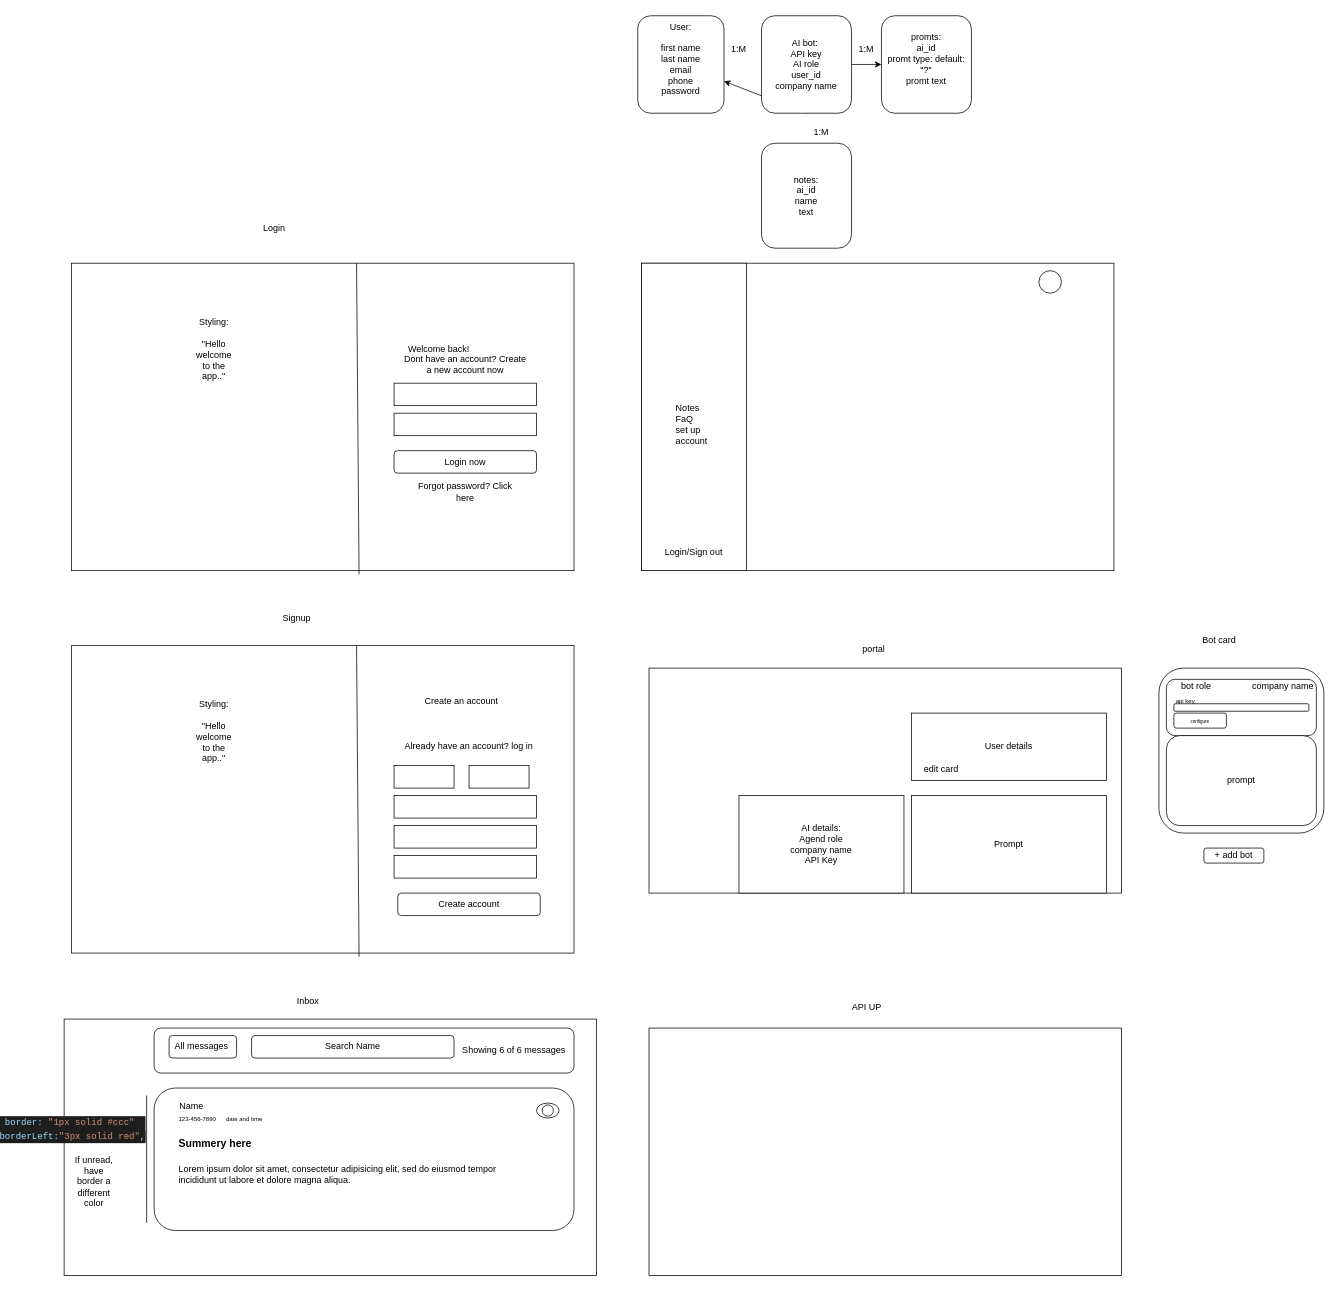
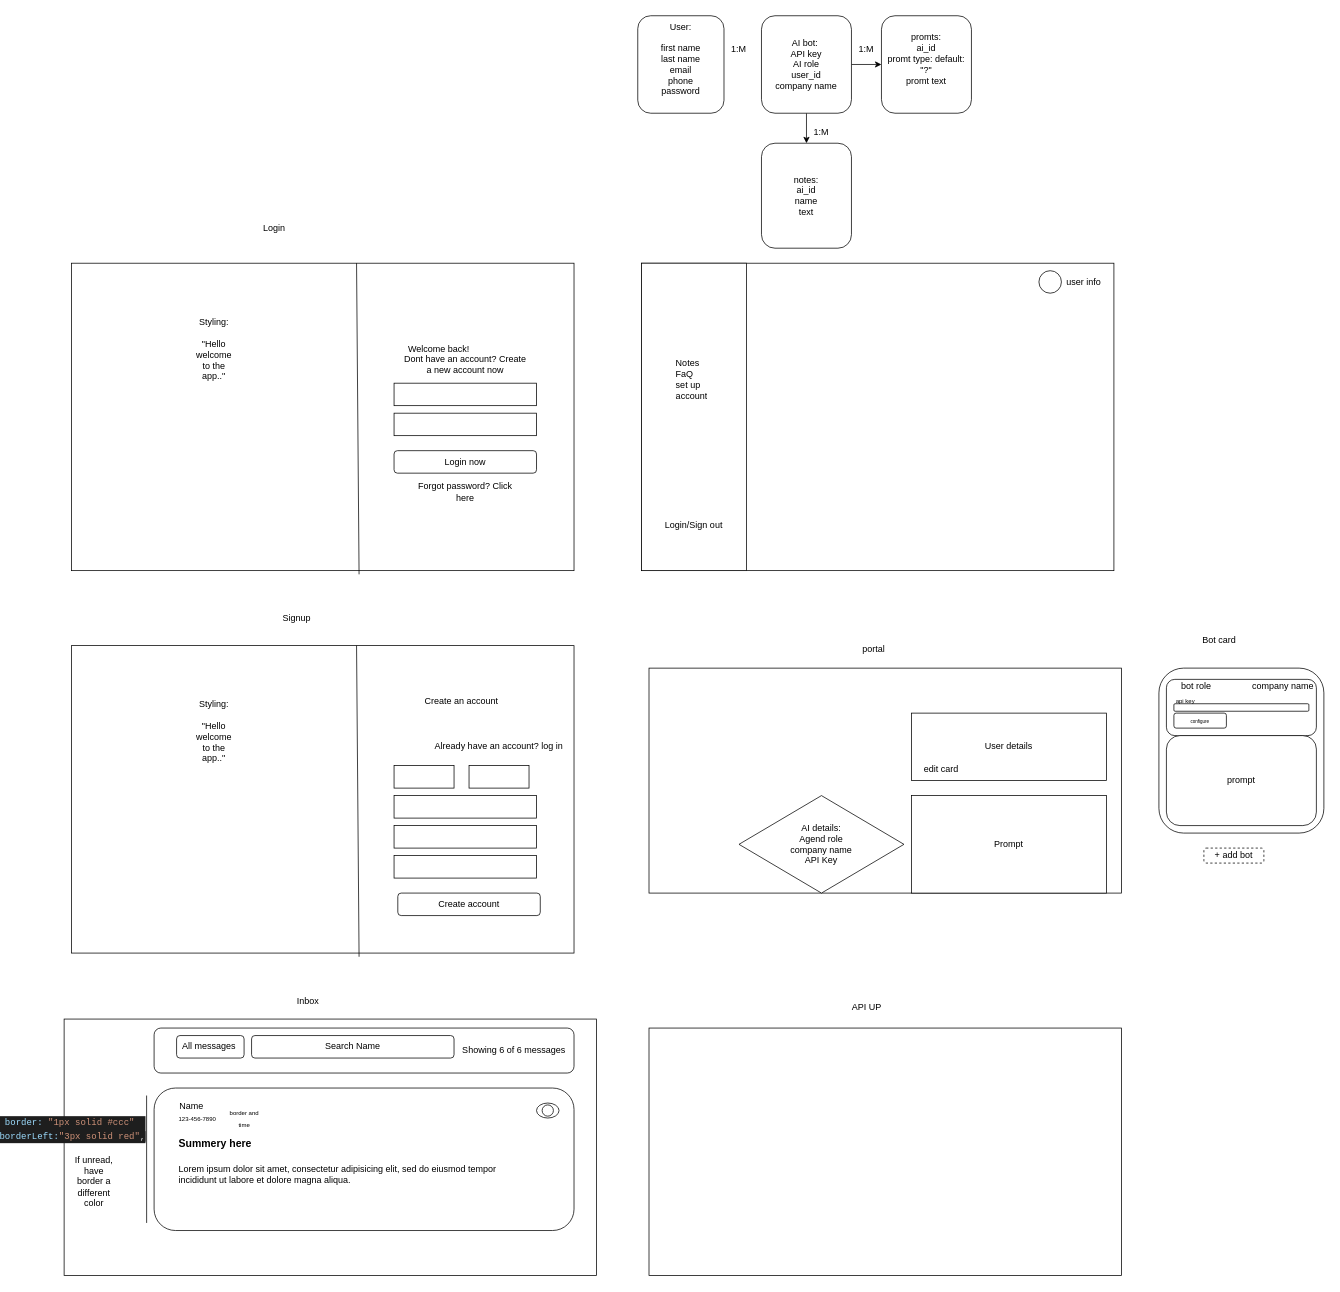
edge "AI bot: API key AI role user_id company name" -> "User: first name last name email phone password": now "AI bot: API key AI role user_id company name" -> "notes: ai_id name text"
node "user info": added
node "Notes FaQ set up account": moved (702, 424) -> (702, 379)
node "Login/Sign out": moved (694, 552) -> (694, 525)
node "Already have an account? log in": moved (469, 747) -> (499, 747)
node "AI details: Agend role company name API Key": shape rectangle -> diamond
node "+ add bot": style solid -> dashed
node "All messages": moved (203, 1047) -> (210, 1047)
node "date and time": label "date and time" -> "border and time"
